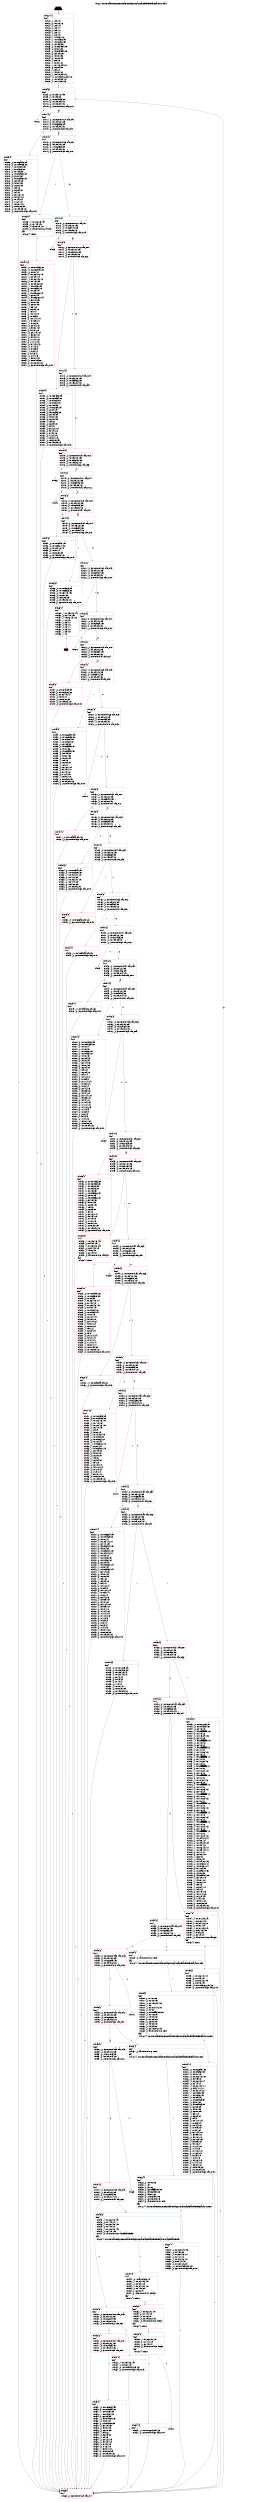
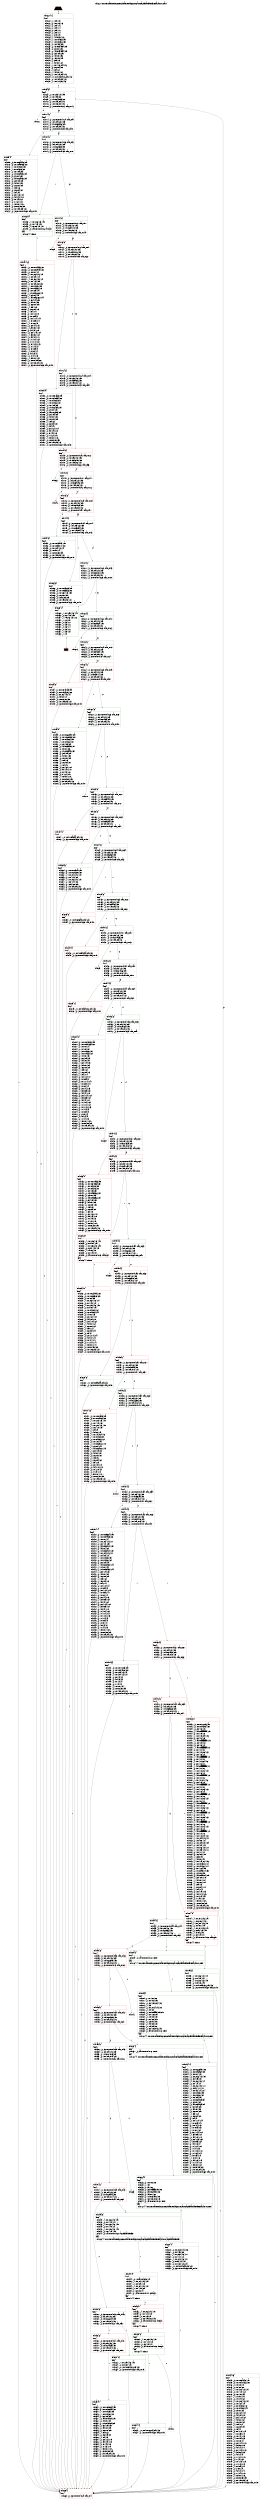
node "0x402159 [165]": added
